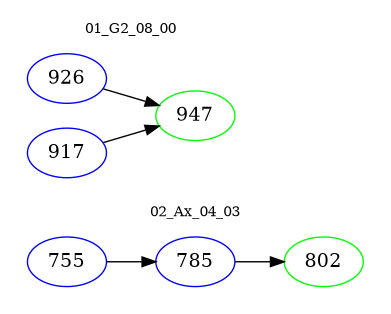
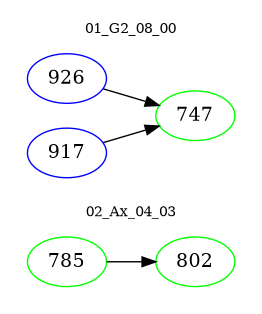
node "947": label "947" -> "747"
node "755": removed
node "785": color blue -> green
